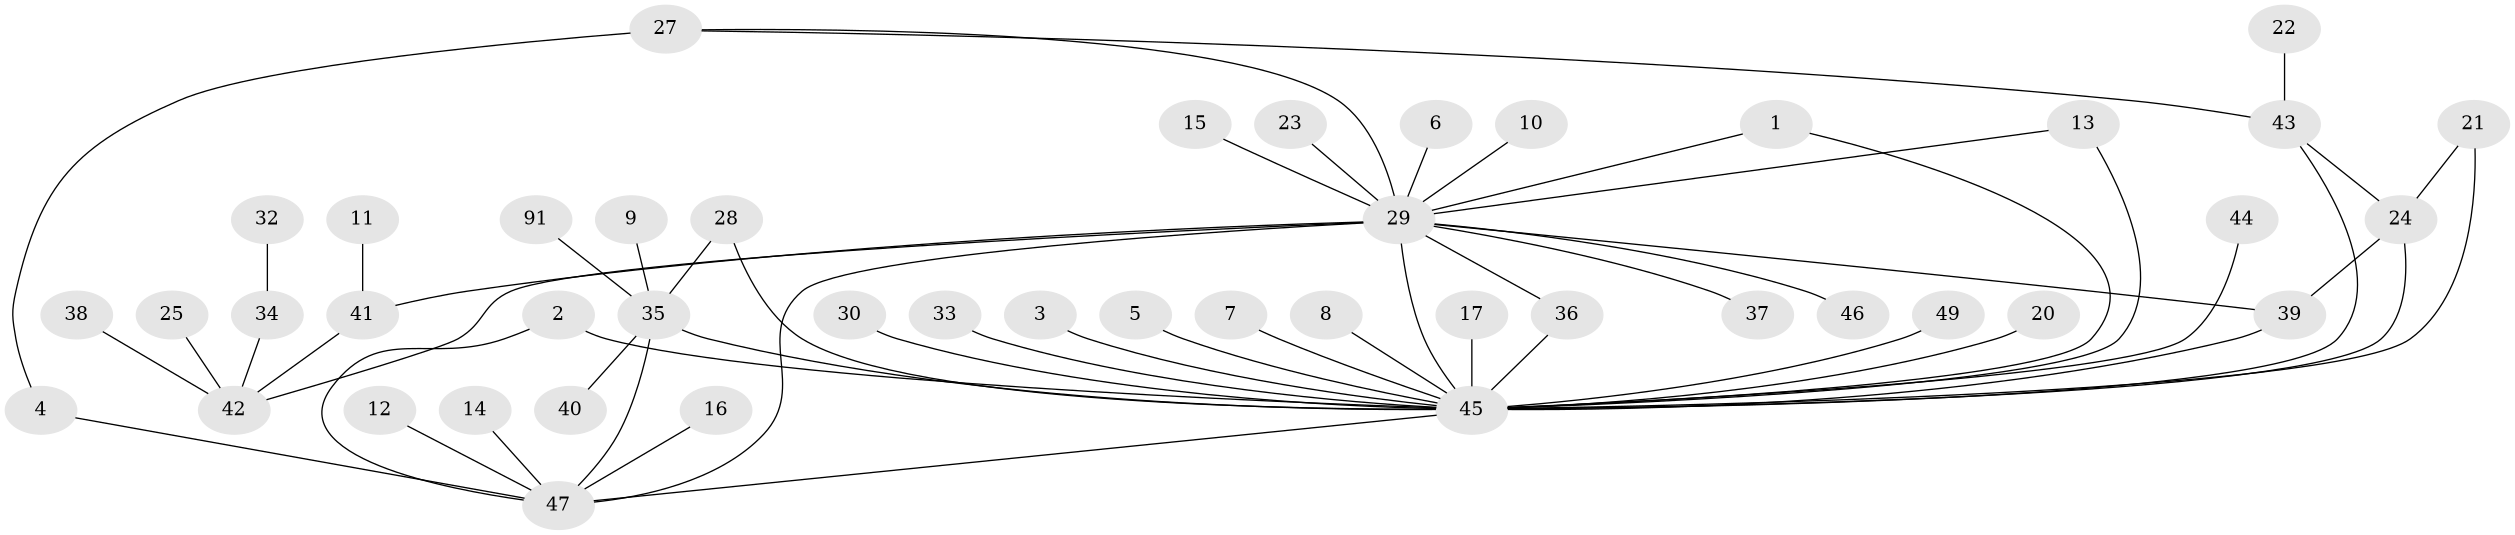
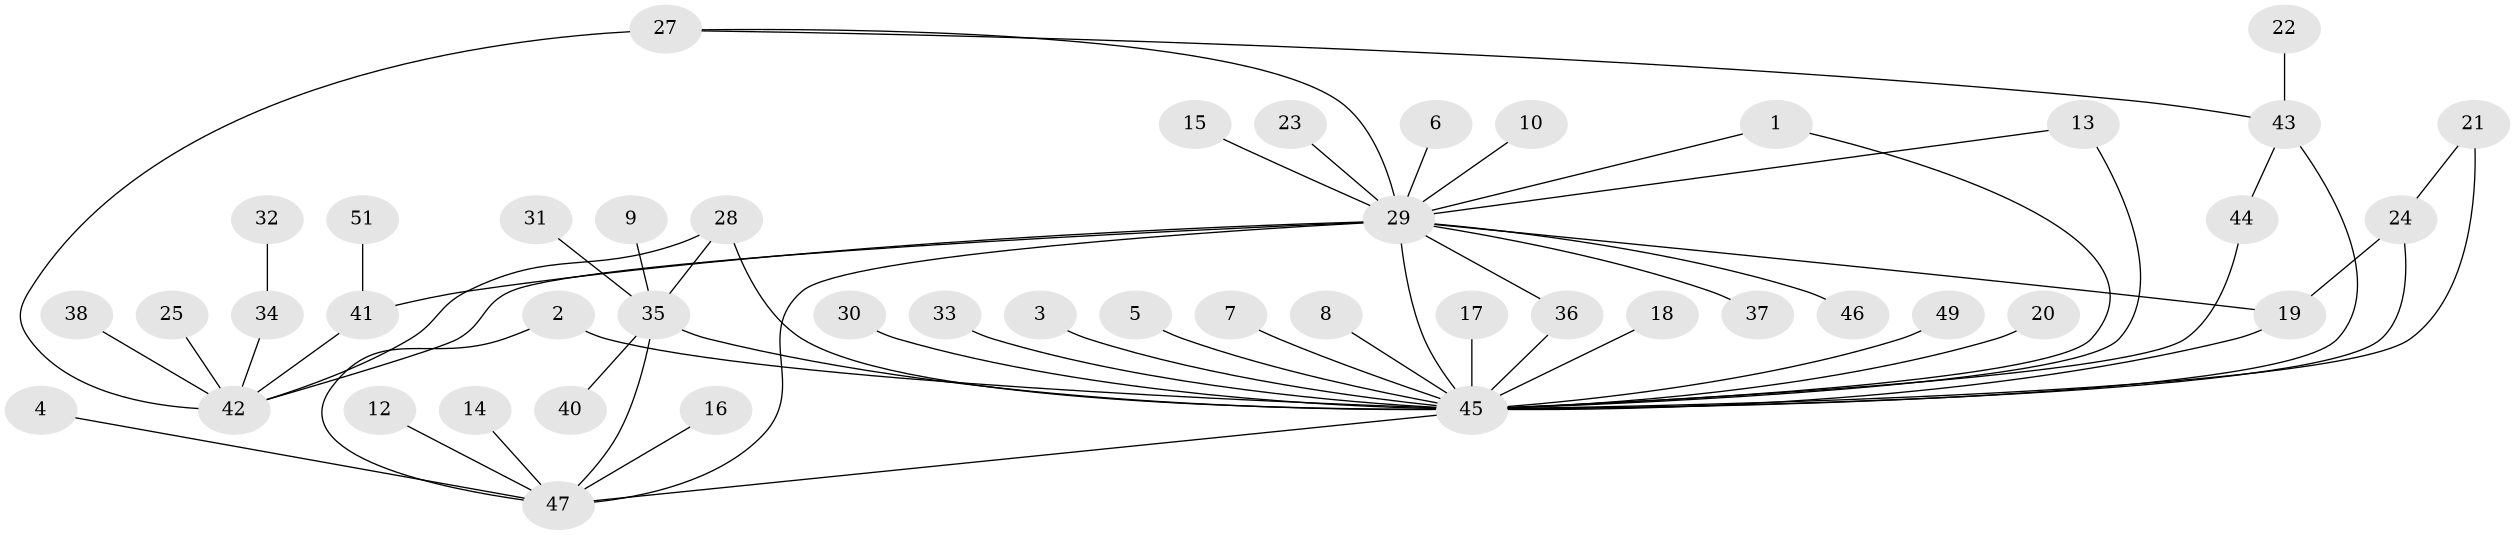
edge "27" -- "4": now "27" -- "42"
edge "43" -- "24": now "43" -- "44"
node "11": label "11" -> "51"
node "91": label "91" -> "31"
edge "28" -- "42": added
node "18": added
node "39": label "39" -> "19"
